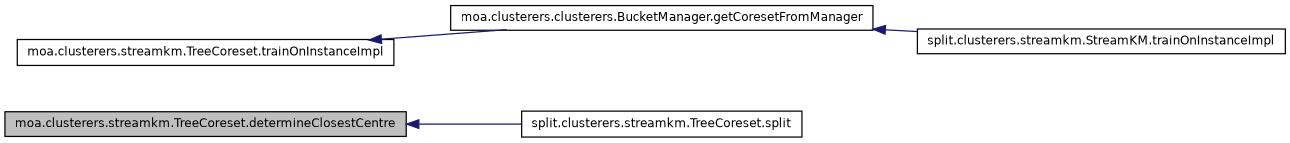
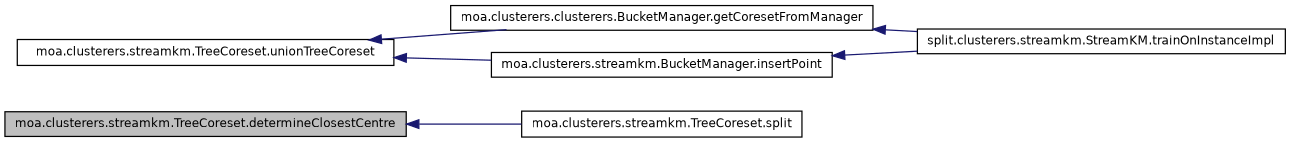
node "moa.clusterers.streamkm.TreeCoreset.trainOnInstanceImpl": label "moa.clusterers.streamkm.TreeCoreset.trainOnInstanceImpl" -> "moa.clusterers.streamkm.TreeCoreset.unionTreeCoreset"
node "moa.clusterers.streamkm.BucketManager.insertPoint": added
node "split.clusterers.streamkm.TreeCoreset.split": label "split.clusterers.streamkm.TreeCoreset.split" -> "moa.clusterers.streamkm.TreeCoreset.split"
